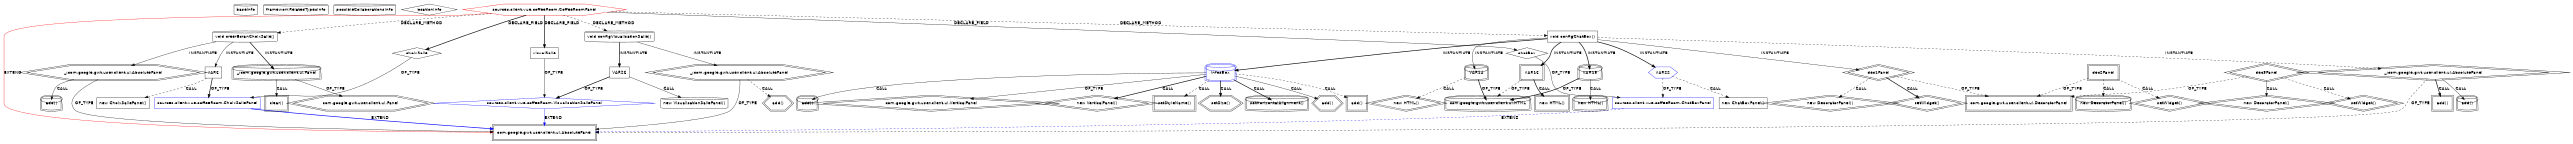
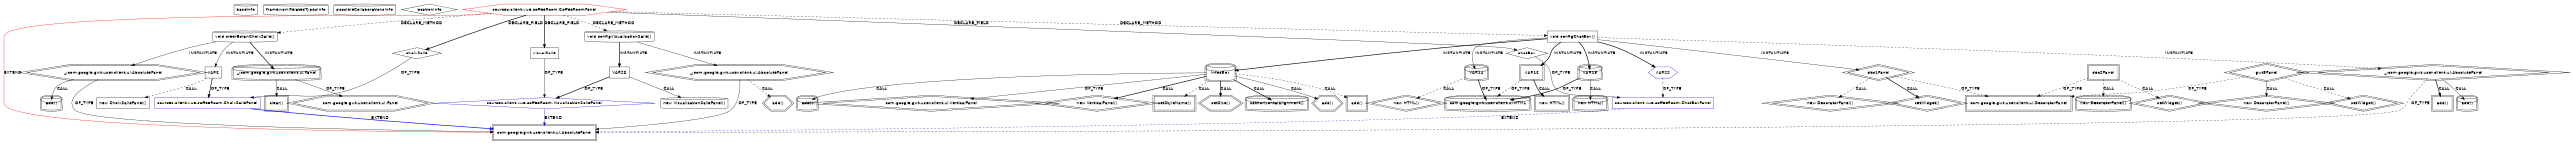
node "infosBox": color blue -> black
node "dec3Panel": label "dec3Panel" -> "gwt3Panel"
node "new ChatBoxPanel()": removed
